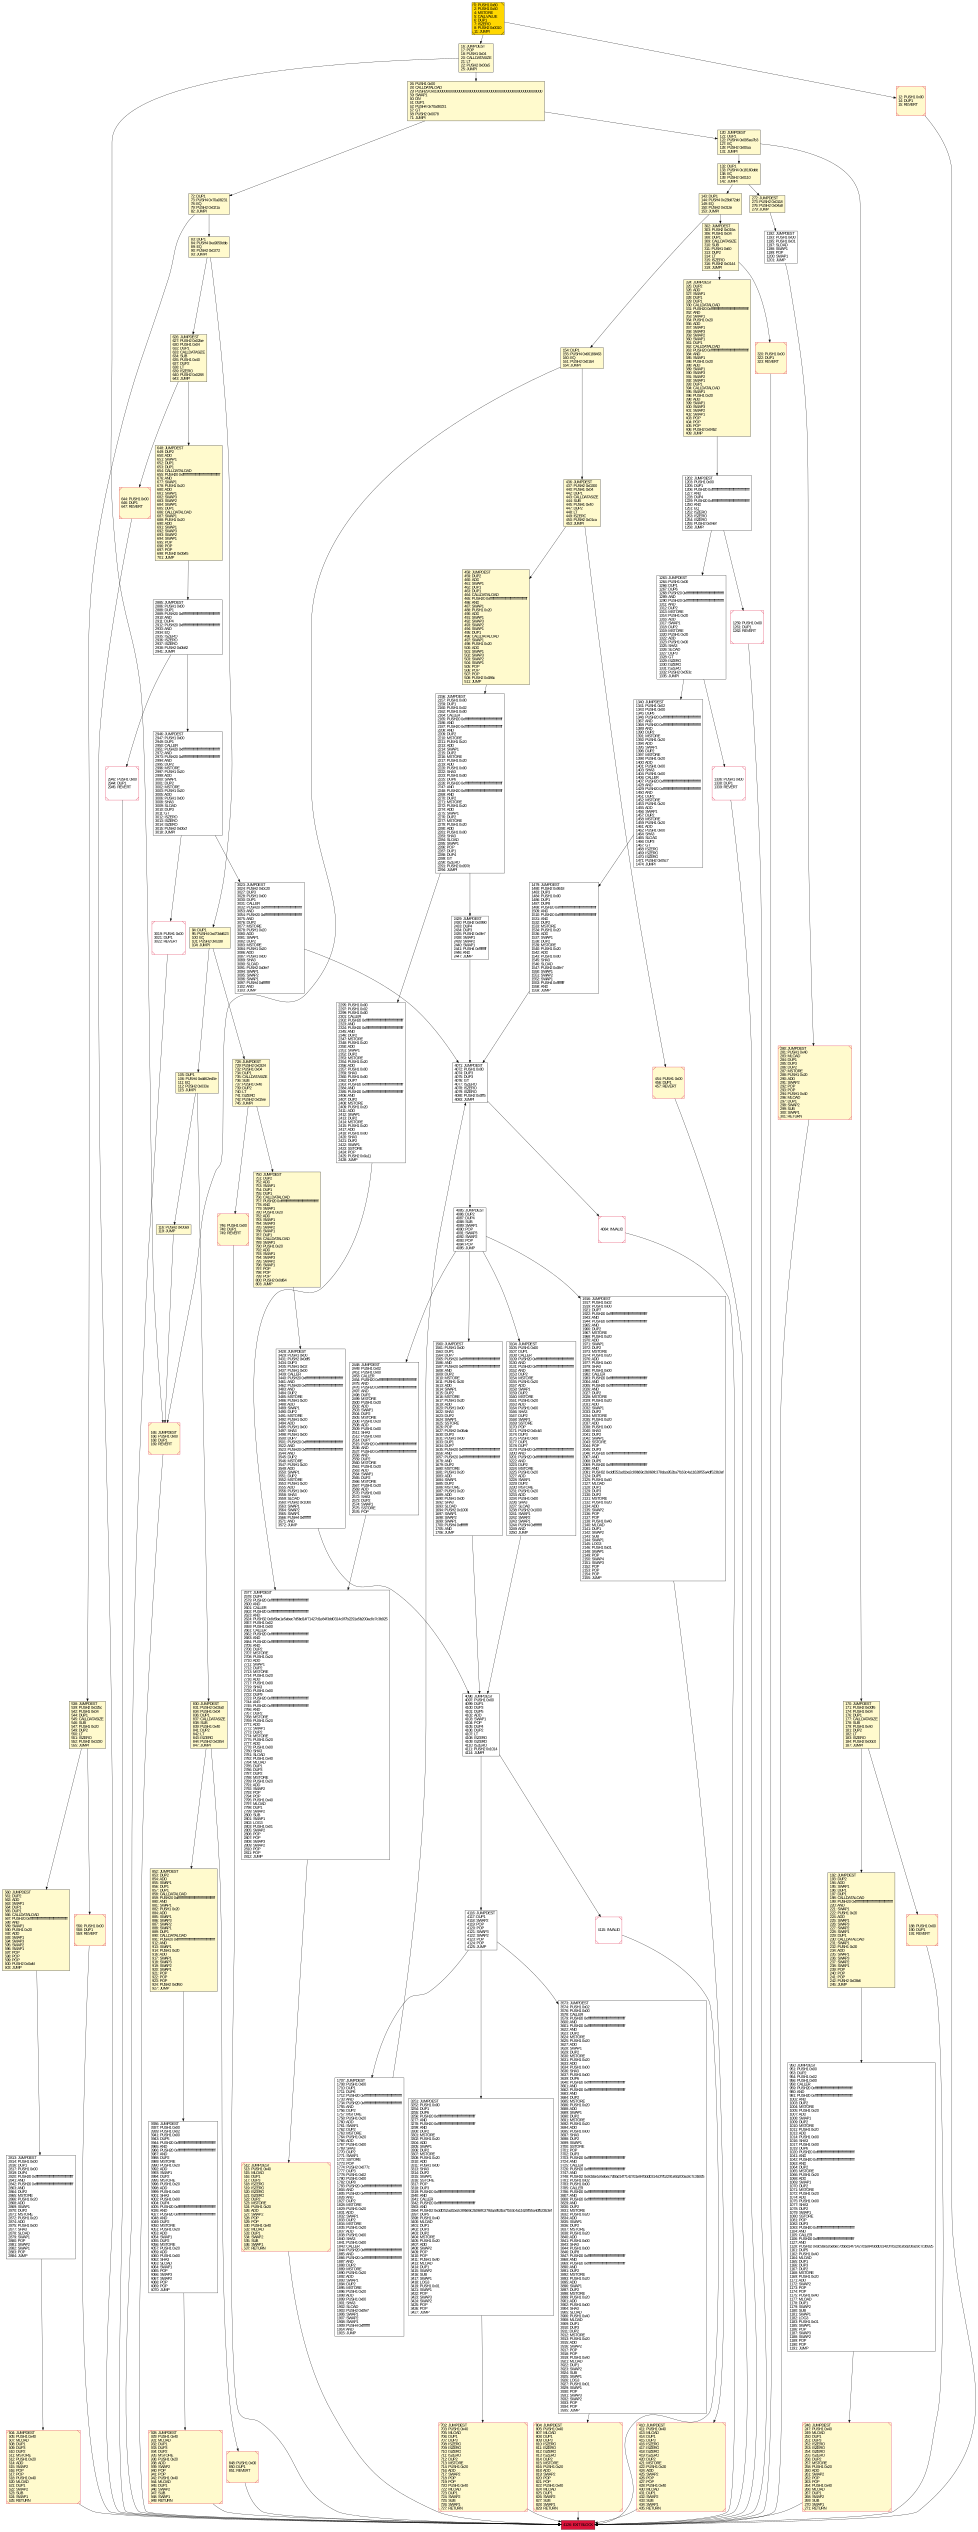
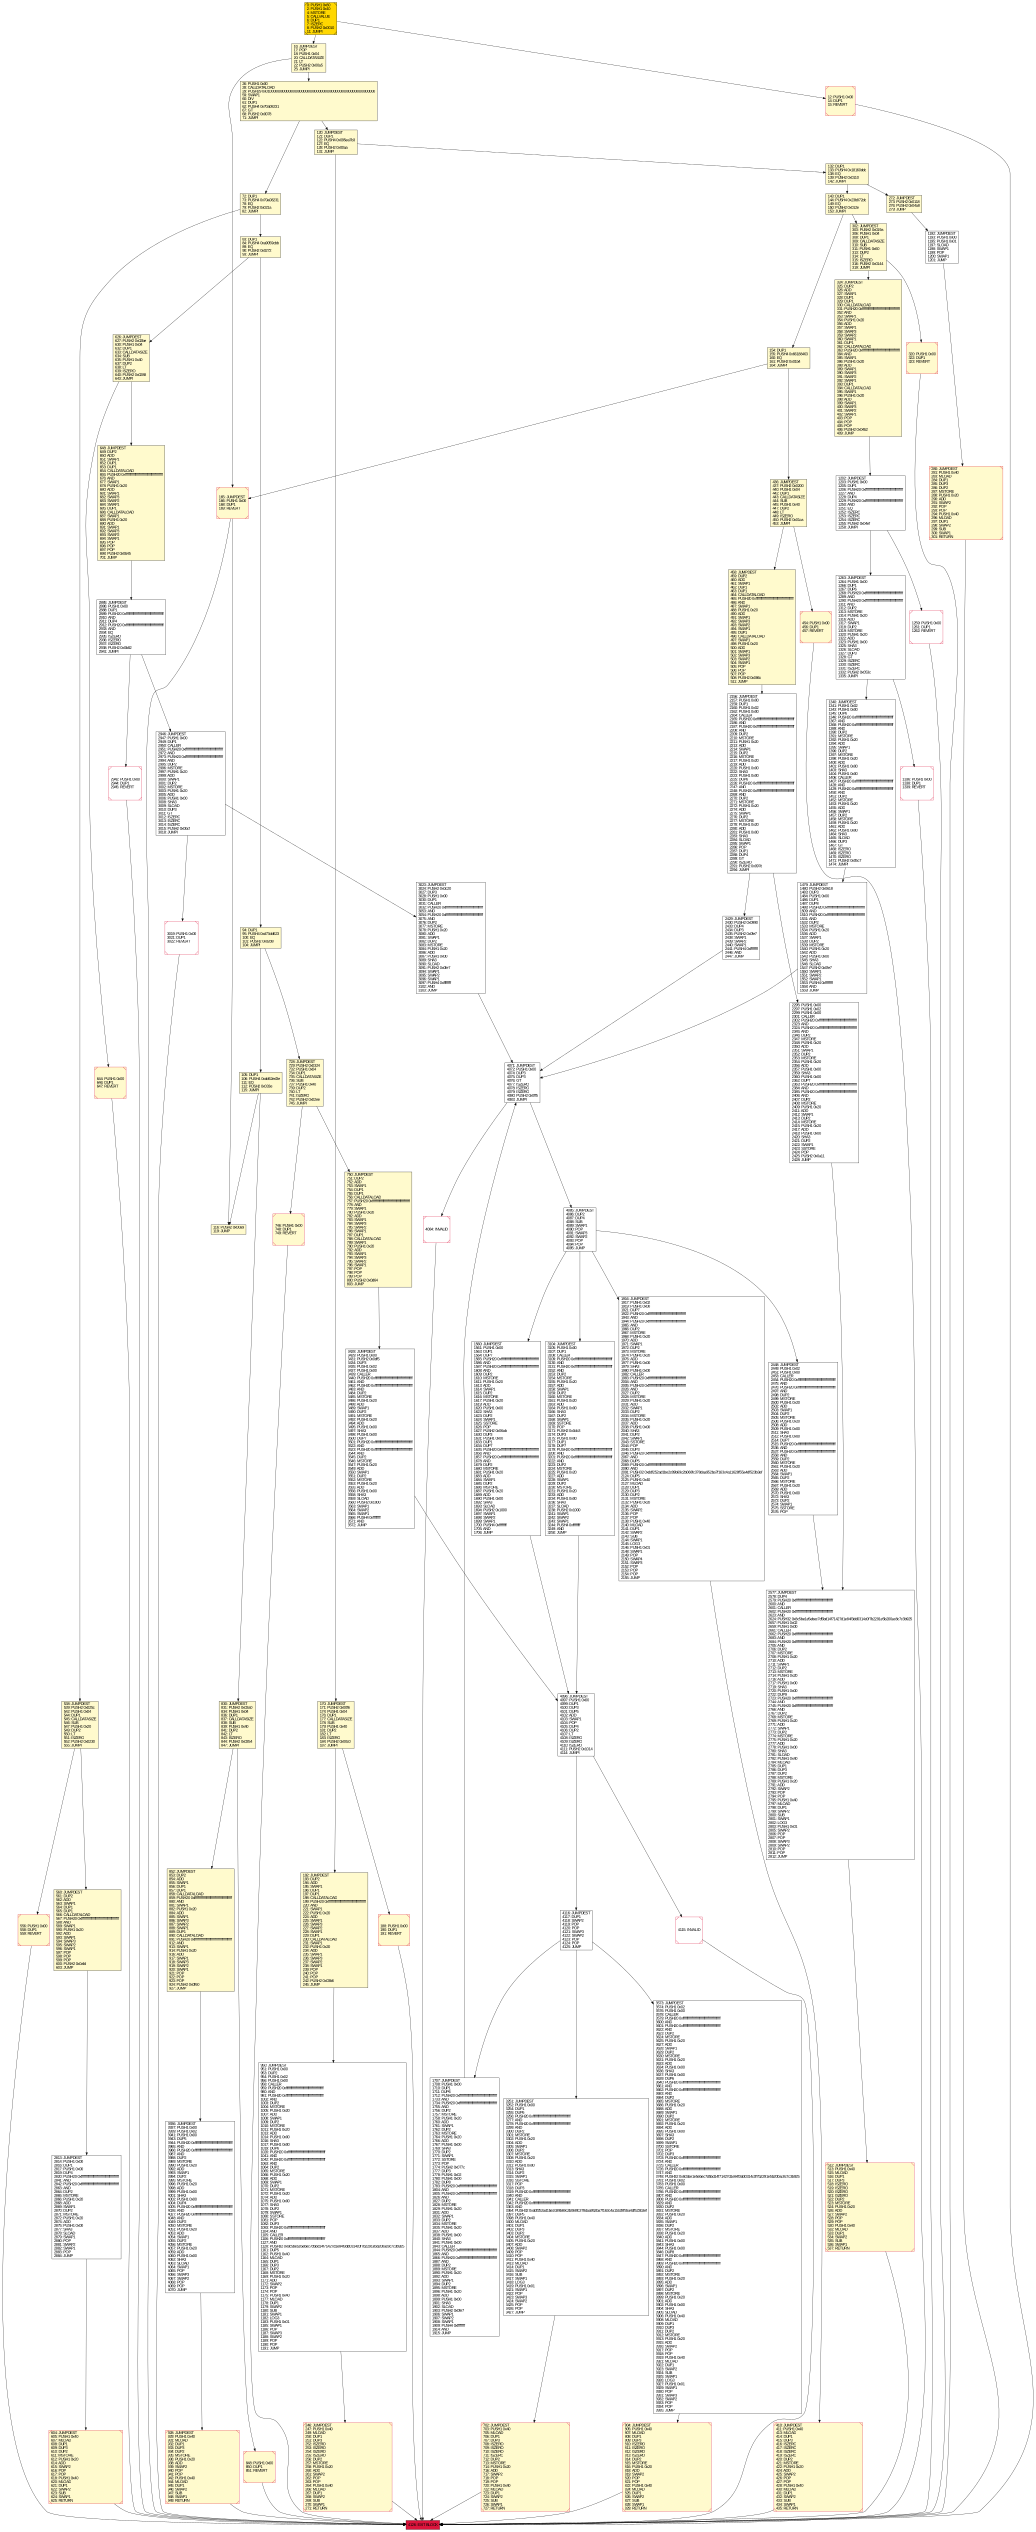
edge "116: PUSH2 0x00a9 119: JUMP" -> "165: JUMPDEST 166: PUSH1 0x00 168: DUP1 169: REVERT": reversed
